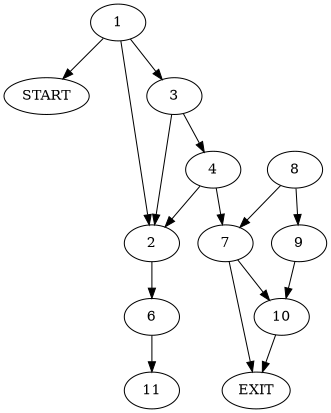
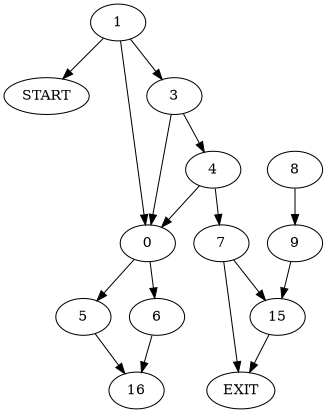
edge "8" -> "7": removed
node "2": label "2" -> "0"
node "5": added
node "10": label "10" -> "15"
node "11": label "11" -> "16"
